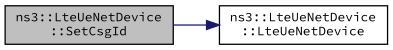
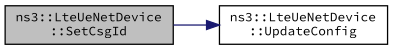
node "ns3::LteUeNetDevice ::LteUeNetDevice": label "ns3::LteUeNetDevice ::LteUeNetDevice" -> "ns3::LteUeNetDevice ::UpdateConfig"
